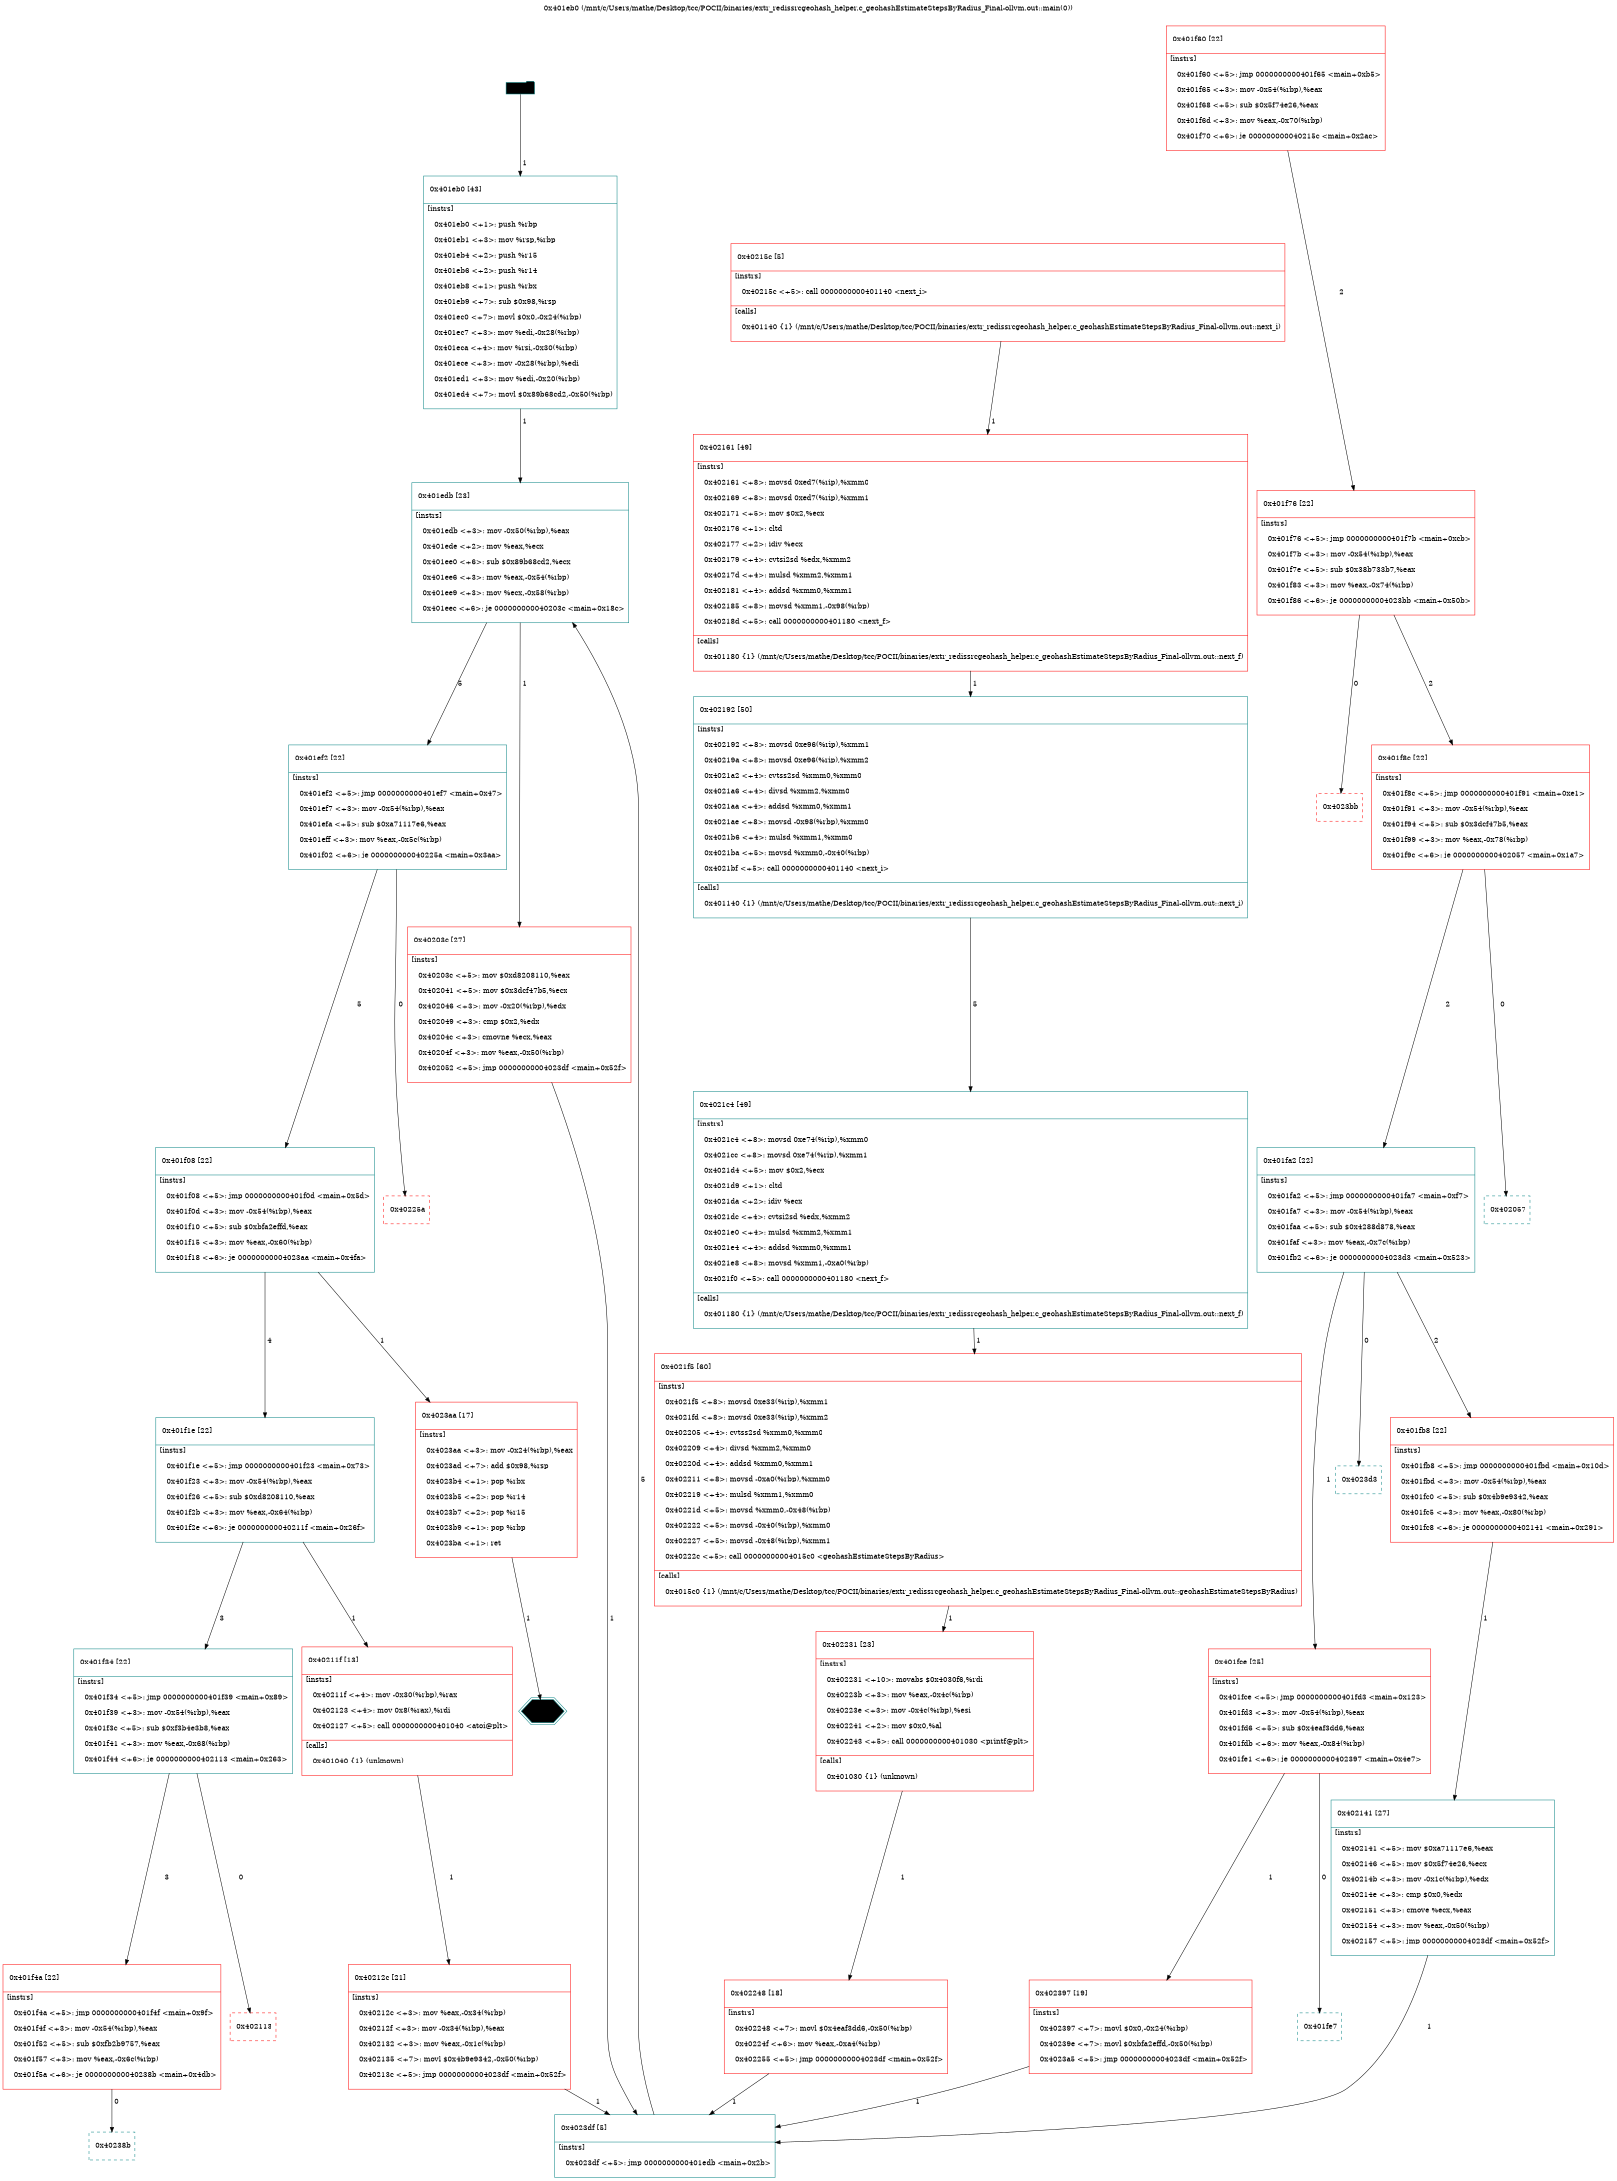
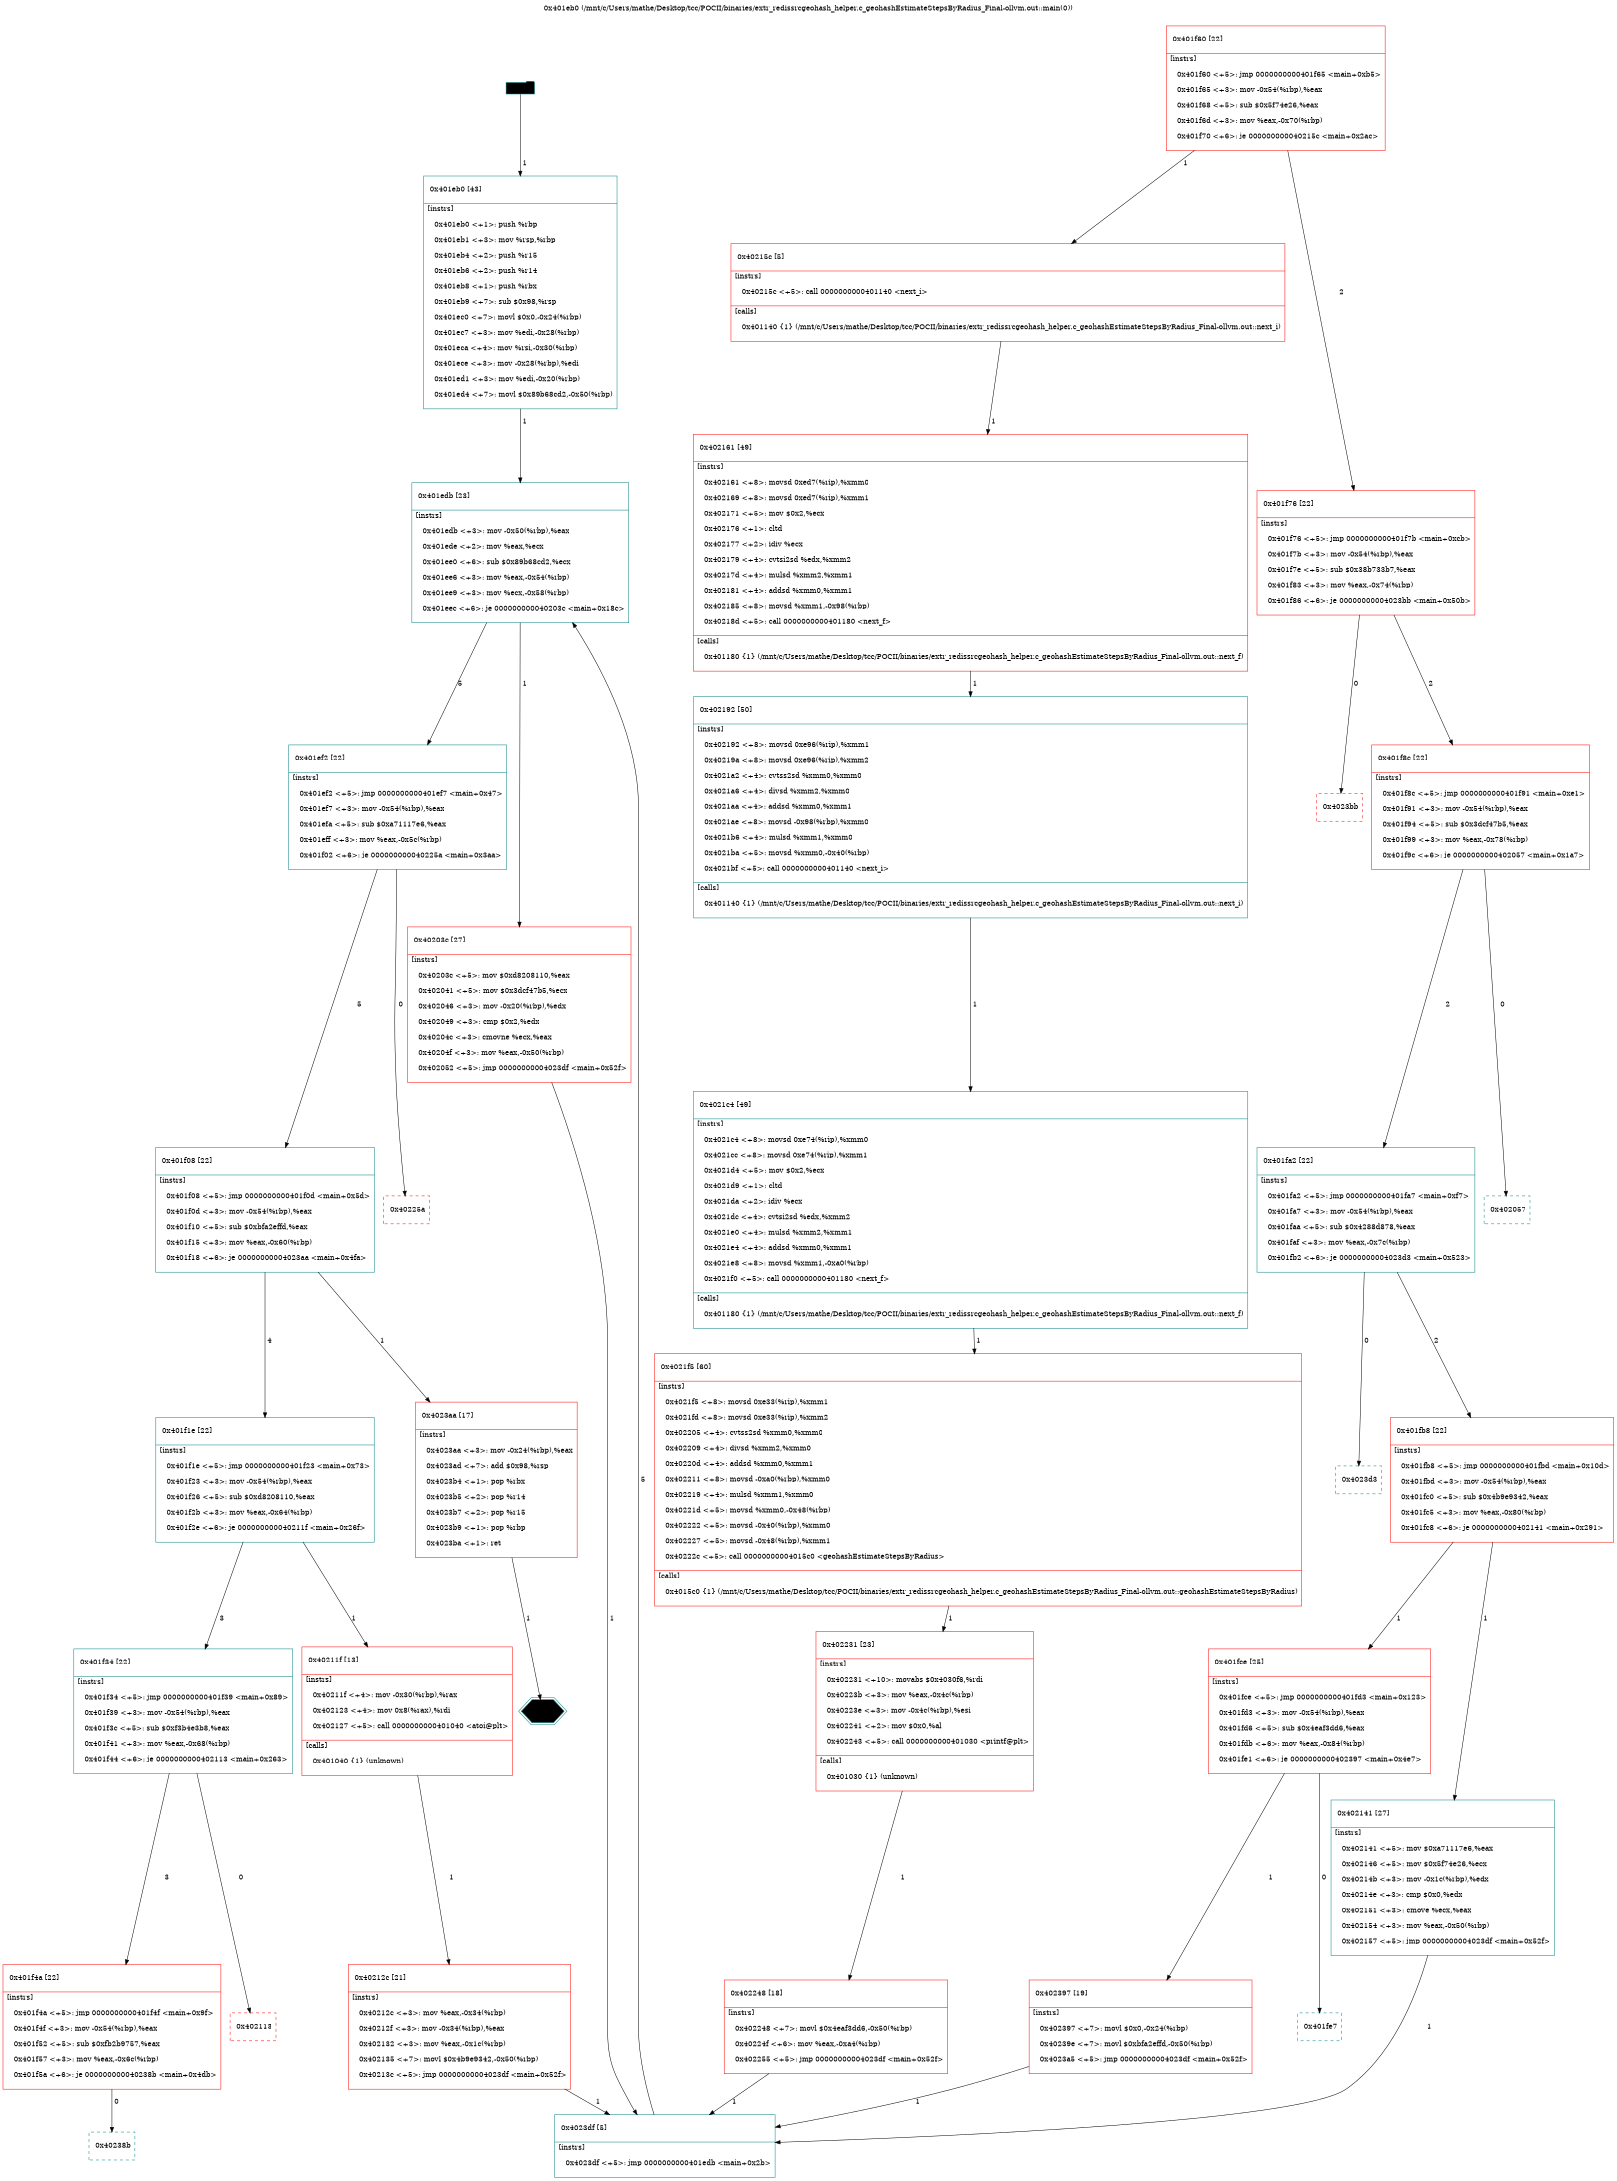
edge "0x401f60 [22]" -> "0x40215c [5]": added, label "1"
edge "0x402192 [50]" -> "0x4021c4 [49]": label " 5" -> " 1"
edge "0x401fa2 [22]" -> "0x401fce [25]": now "0x401fb8 [22]" -> "0x401fce [25]"
